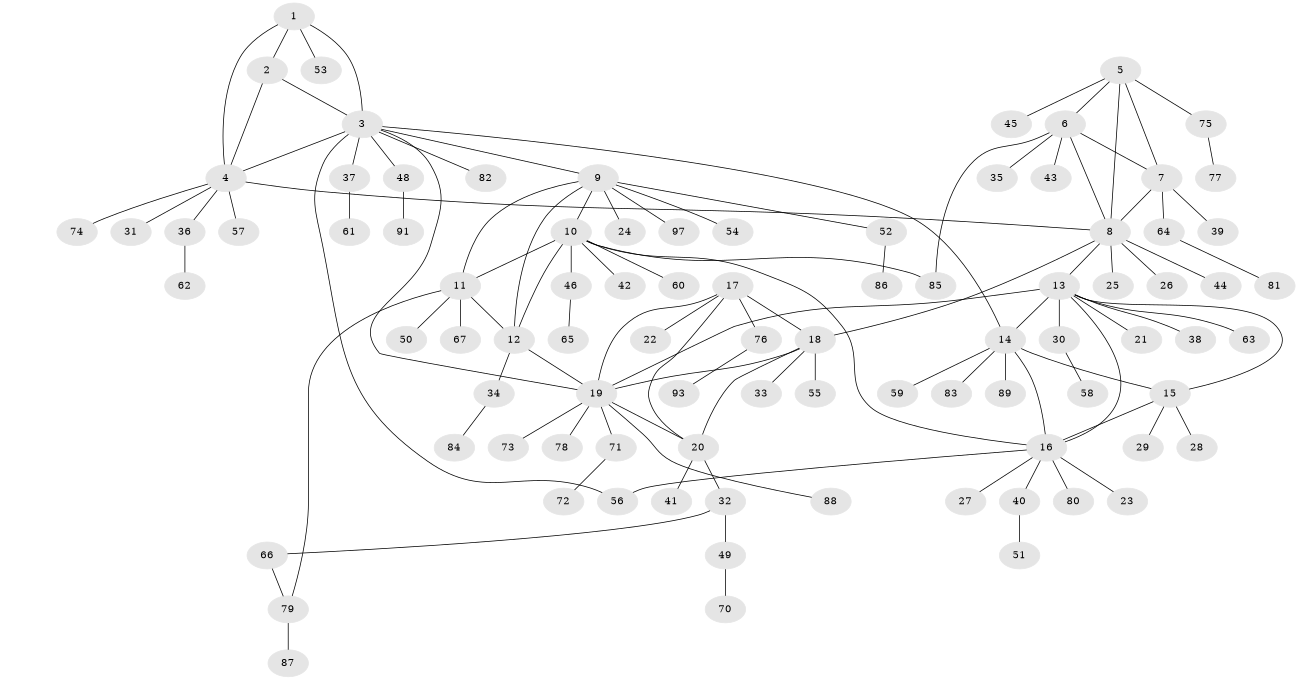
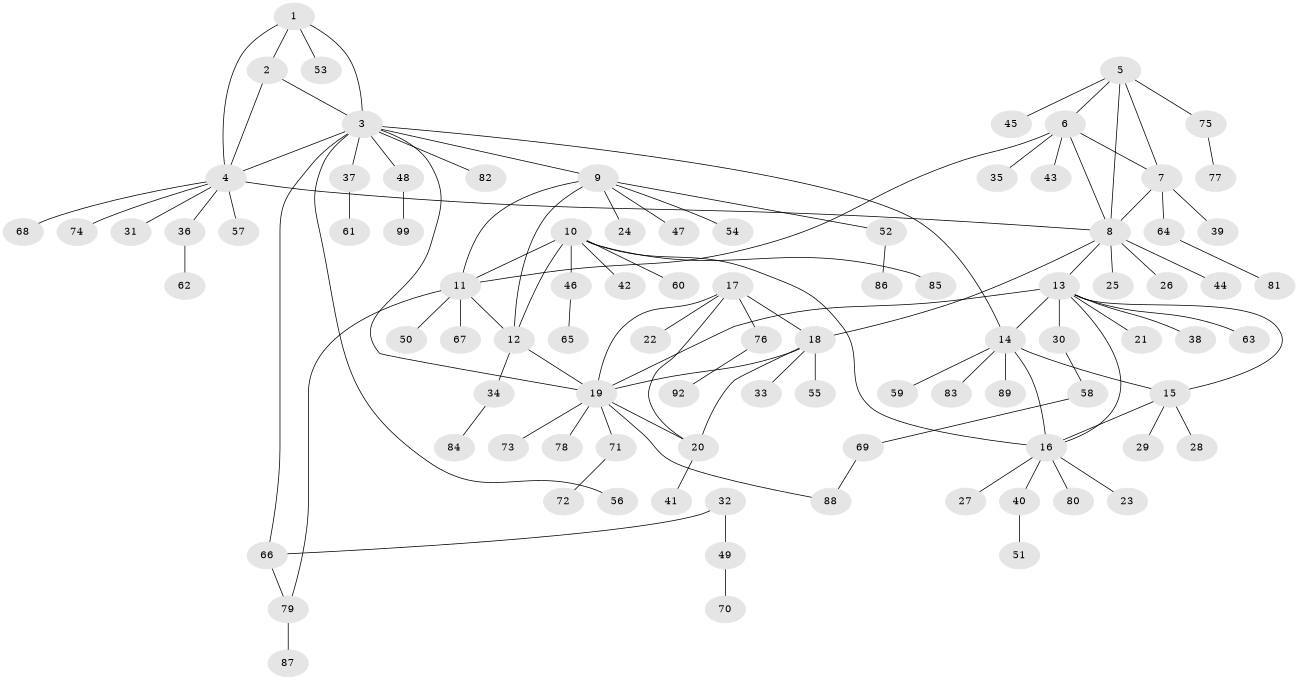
edge "6" -- "85": now "6" -- "11"
edge "9" -- "10": removed
node "68": added
node "91": label "91" -> "99"
node "97": label "97" -> "47"
edge "3" -- "66": added
node "93": label "93" -> "92"
node "69": added
edge "16" -- "56": removed
edge "20" -- "32": removed
